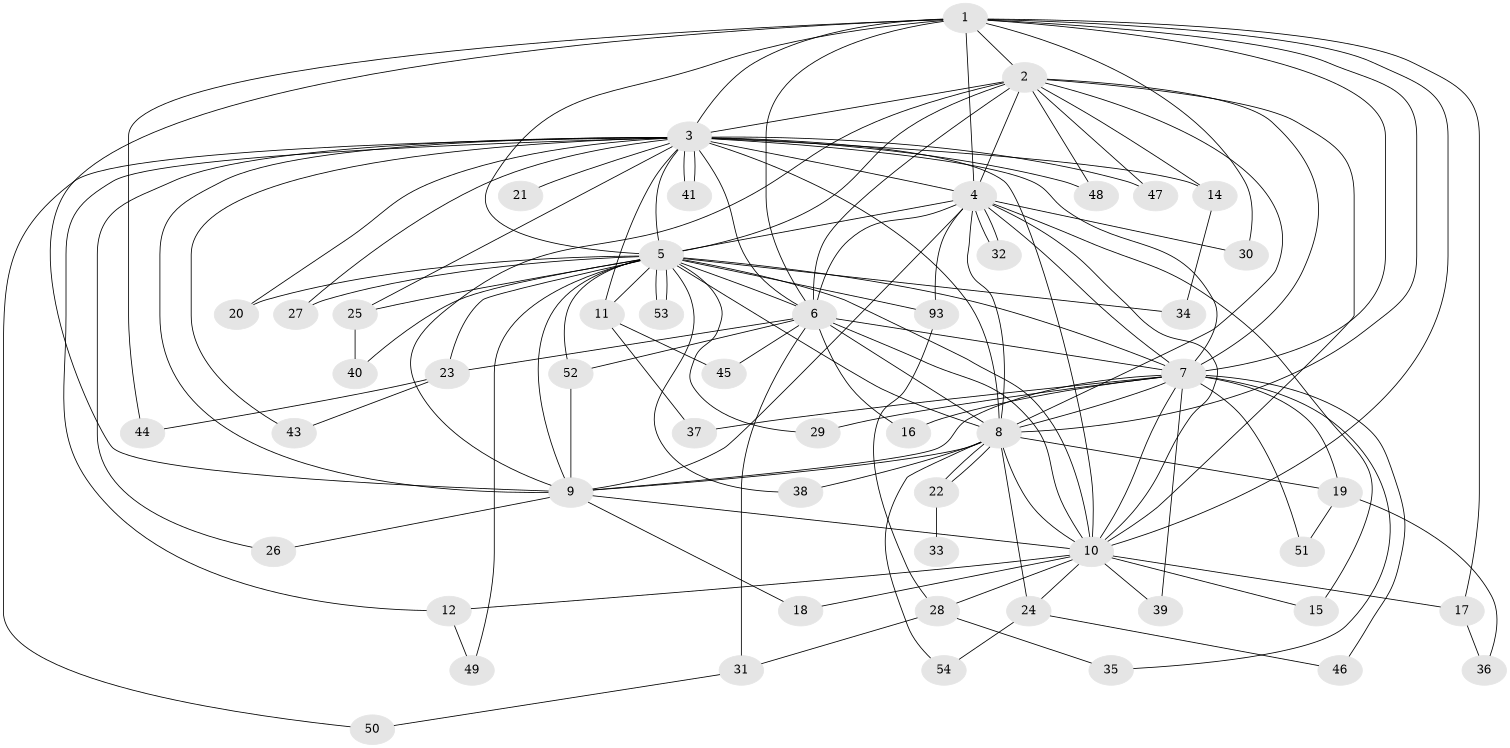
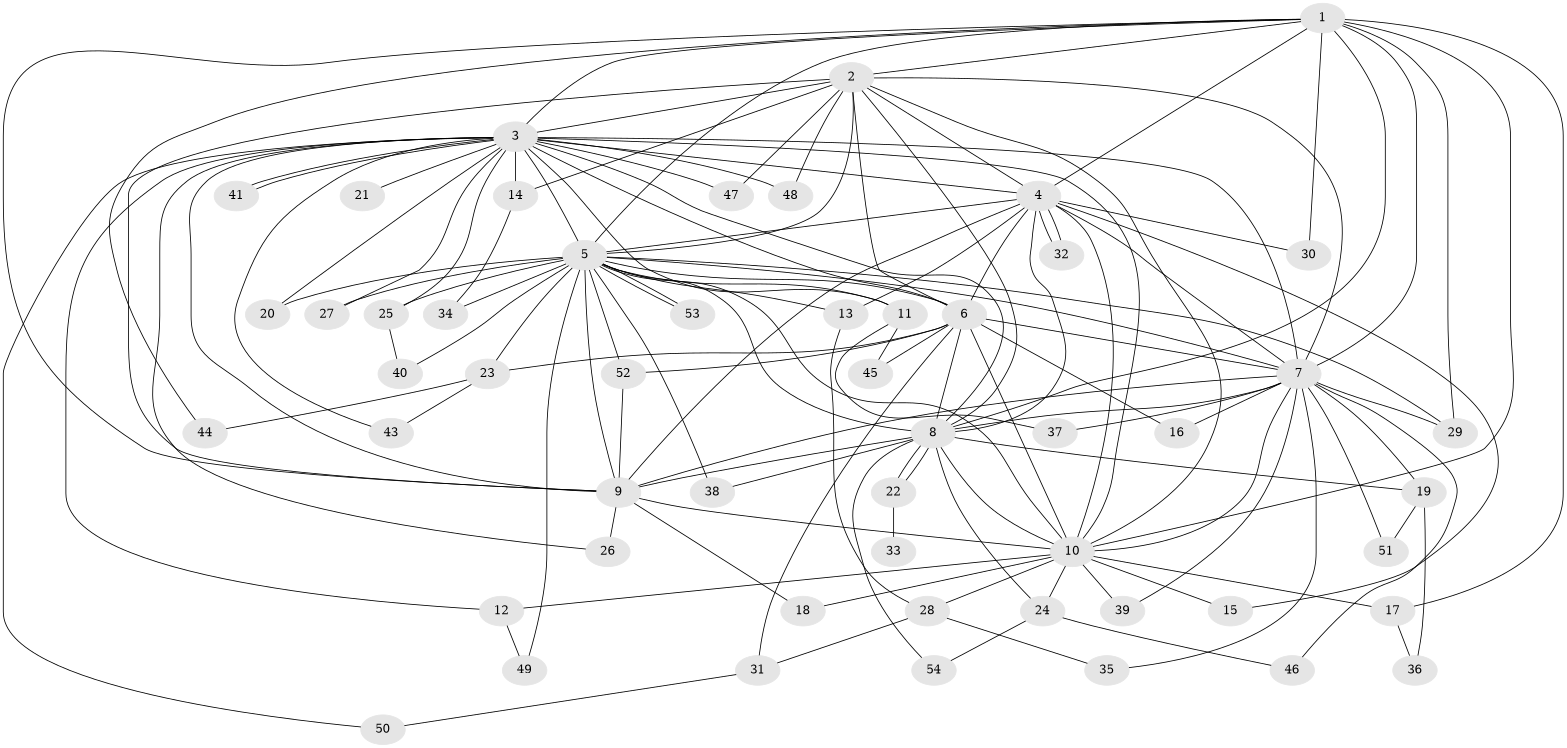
edge "1" -- "6": now "1" -- "29"
node "93": label "93" -> "13"
